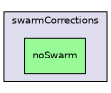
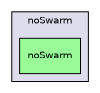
cluster "swarmCorrections": label "swarmCorrections" -> "noSwarm"
